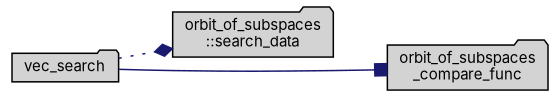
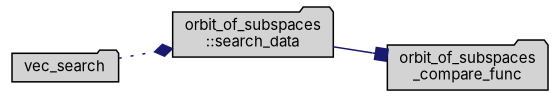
edge "vec_search" -> "orbit_of_subspaces _compare_func": now "orbit_of_subspaces ::search_data" -> "orbit_of_subspaces _compare_func"
